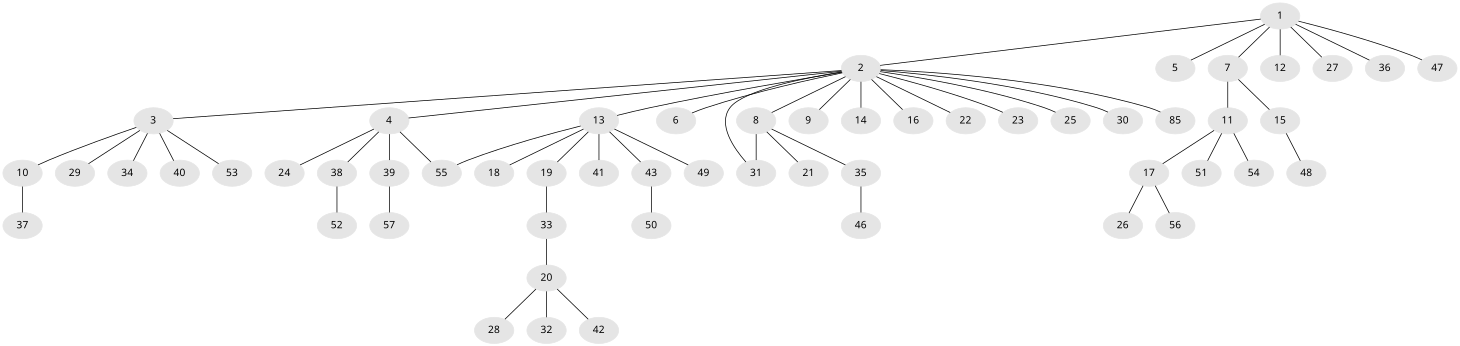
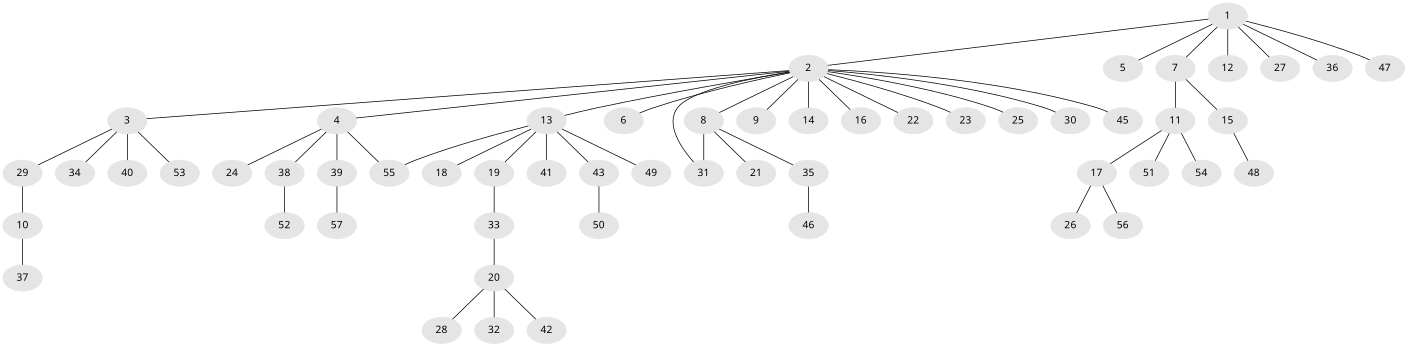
node "85": label "85" -> "45"
edge "3" -- "10": now "29" -- "10"
